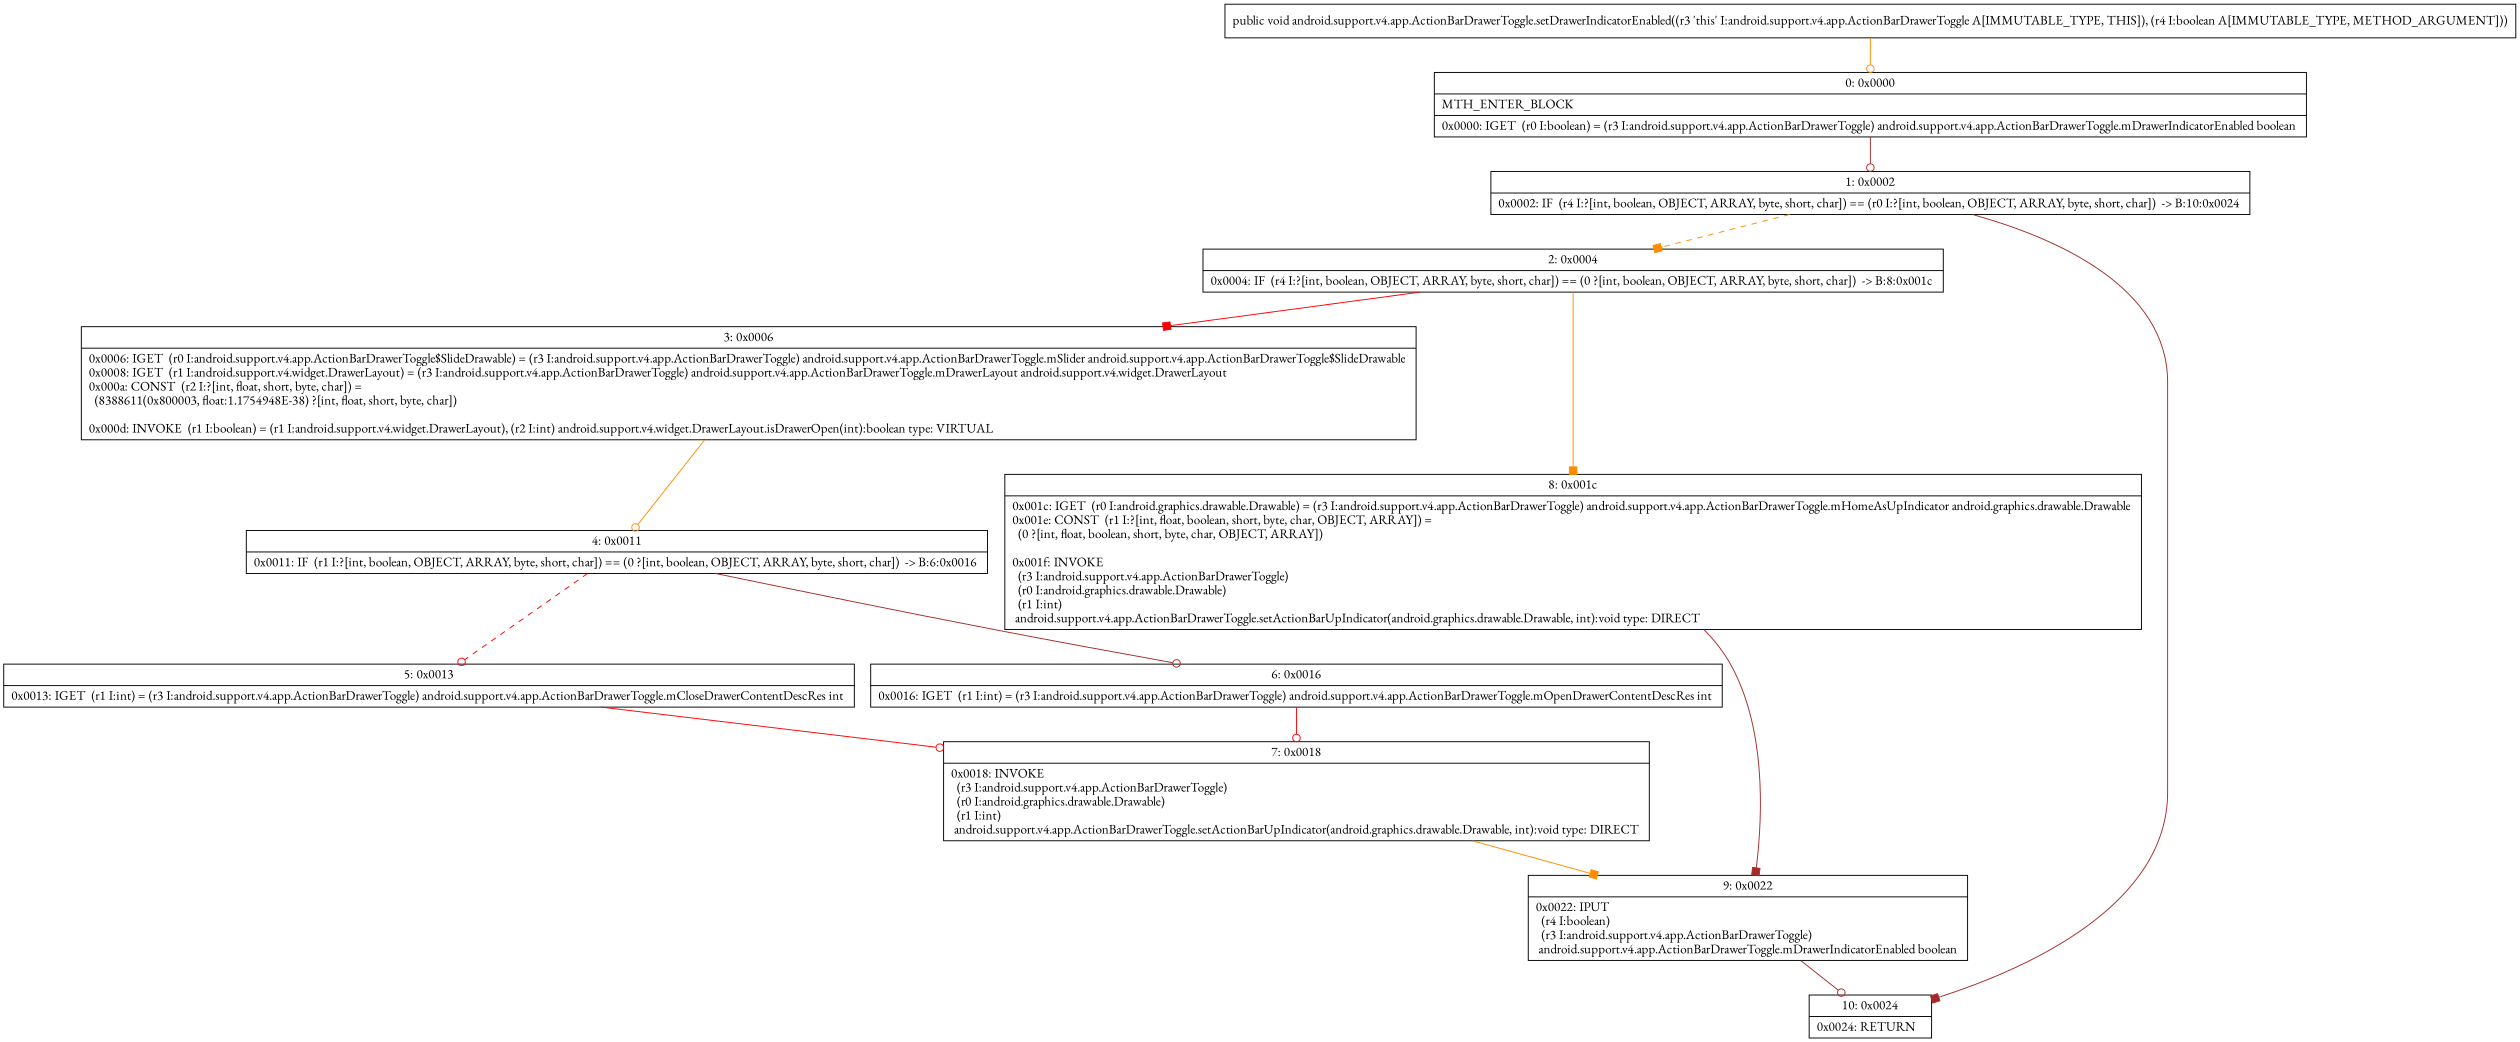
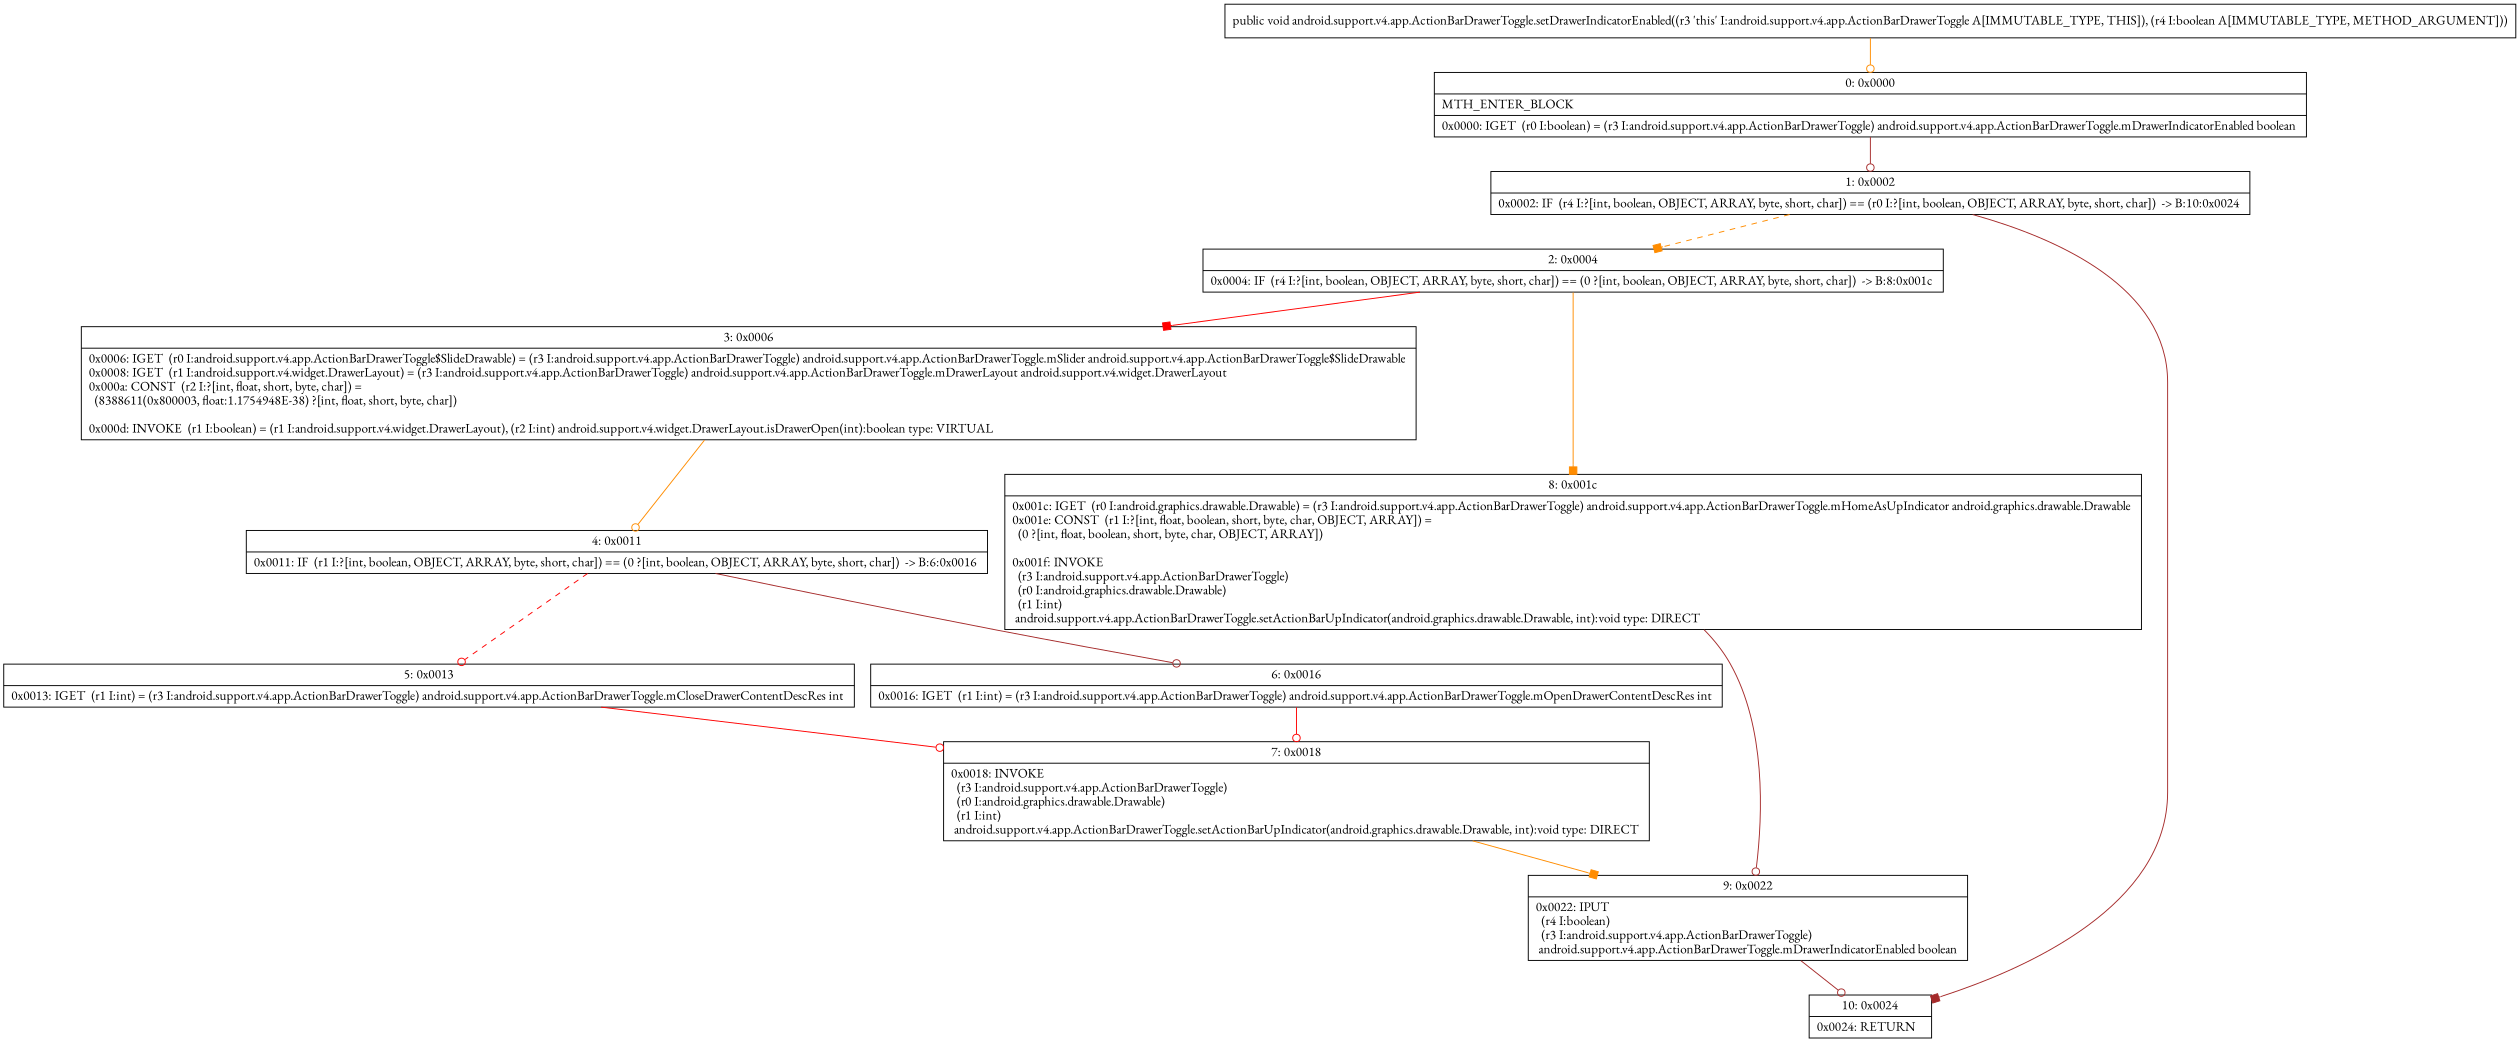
edge "8: 0x001c" -> "9: 0x0022": arrowhead box -> odot
